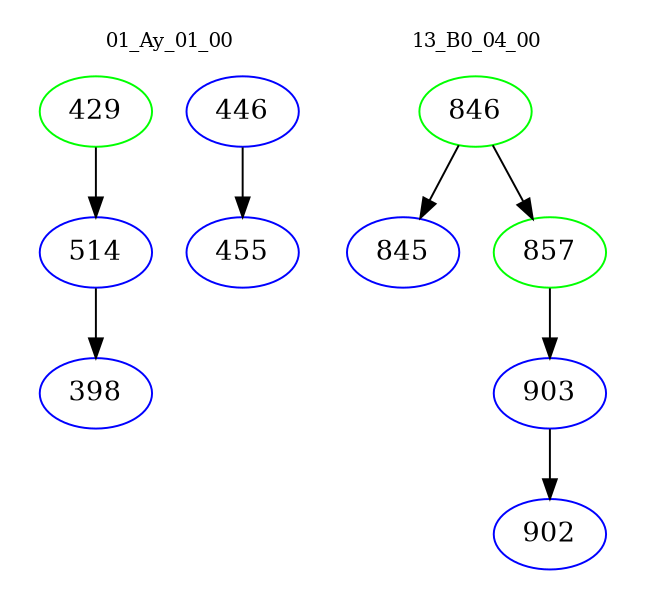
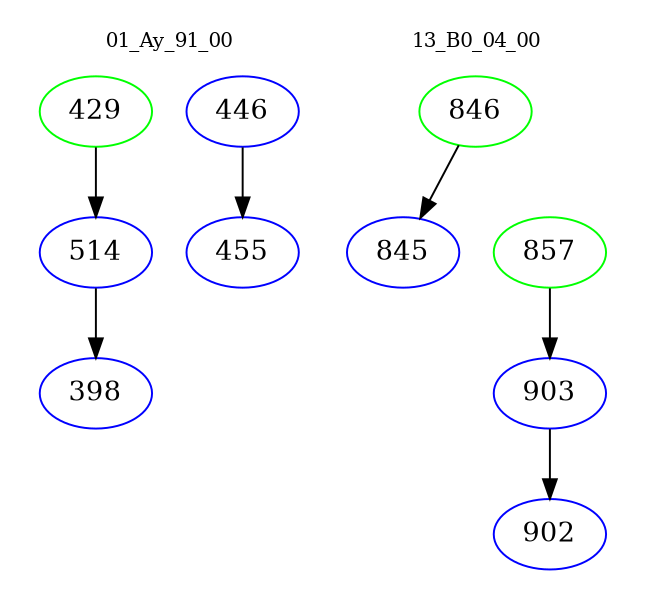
cluster "01_Ay_01_00": label "01_Ay_01_00" -> "01_Ay_91_00"
edge "846" -> "857": removed
